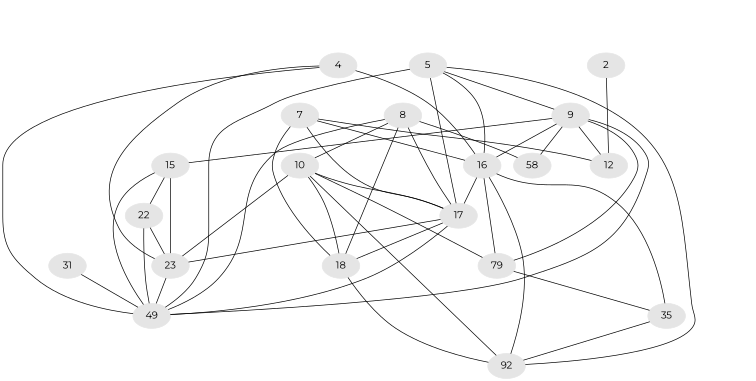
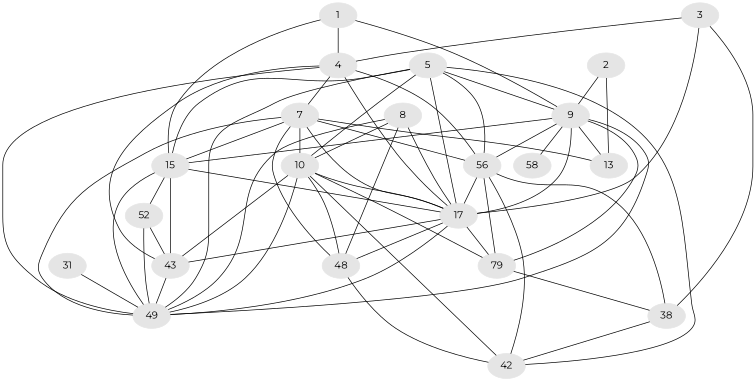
node "1": added
node "3": added
edge "5" -- "15": added
edge "2" -- "9": added
edge "4" -- "7": added
edge "5" -- "10": added
edge "7" -- "10": added
edge "7" -- "15": added
edge "8" -- "58": removed
edge "4" -- "17": added
node "16": label "16" -> "56"
node "12": label "12" -> "13"
edge "7" -- "49": added
edge "15" -- "17": added
edge "9" -- "17": added
node "22": label "22" -> "52"
edge "17" -- "79": added
node "23": label "23" -> "43"
node "18": label "18" -> "48"
edge "10" -- "49": added
node "35": label "35" -> "38"
node "92": label "92" -> "42"
